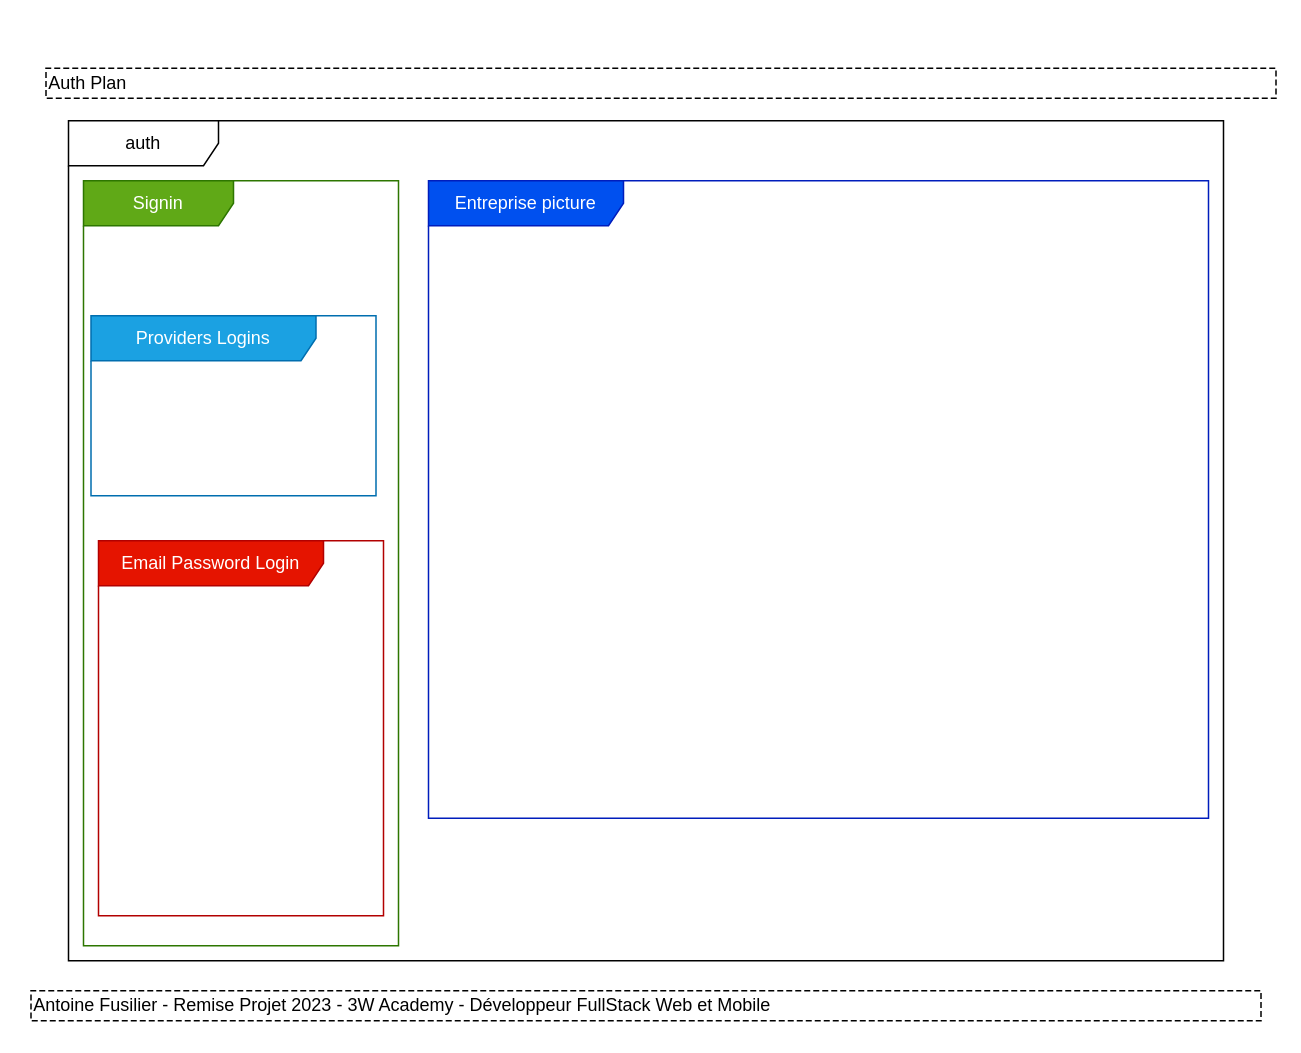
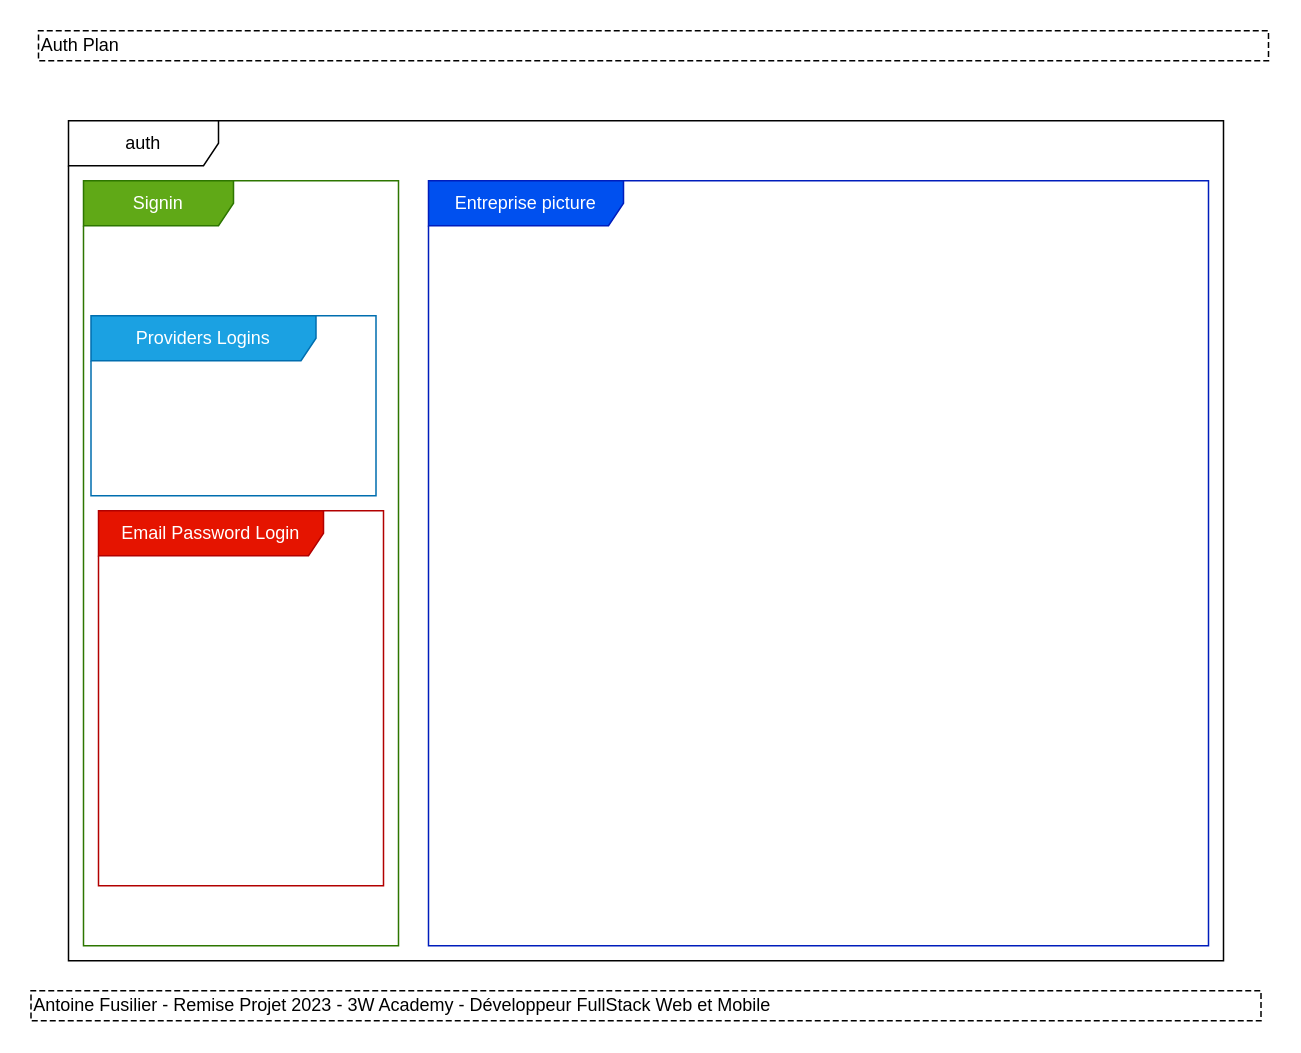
node "Auth Plan": moved (661, 83) -> (653, 46)
node "Entreprise picture": size 780x638 -> 780x765
node "Email Password Login": moved (241, 728) -> (241, 698)
